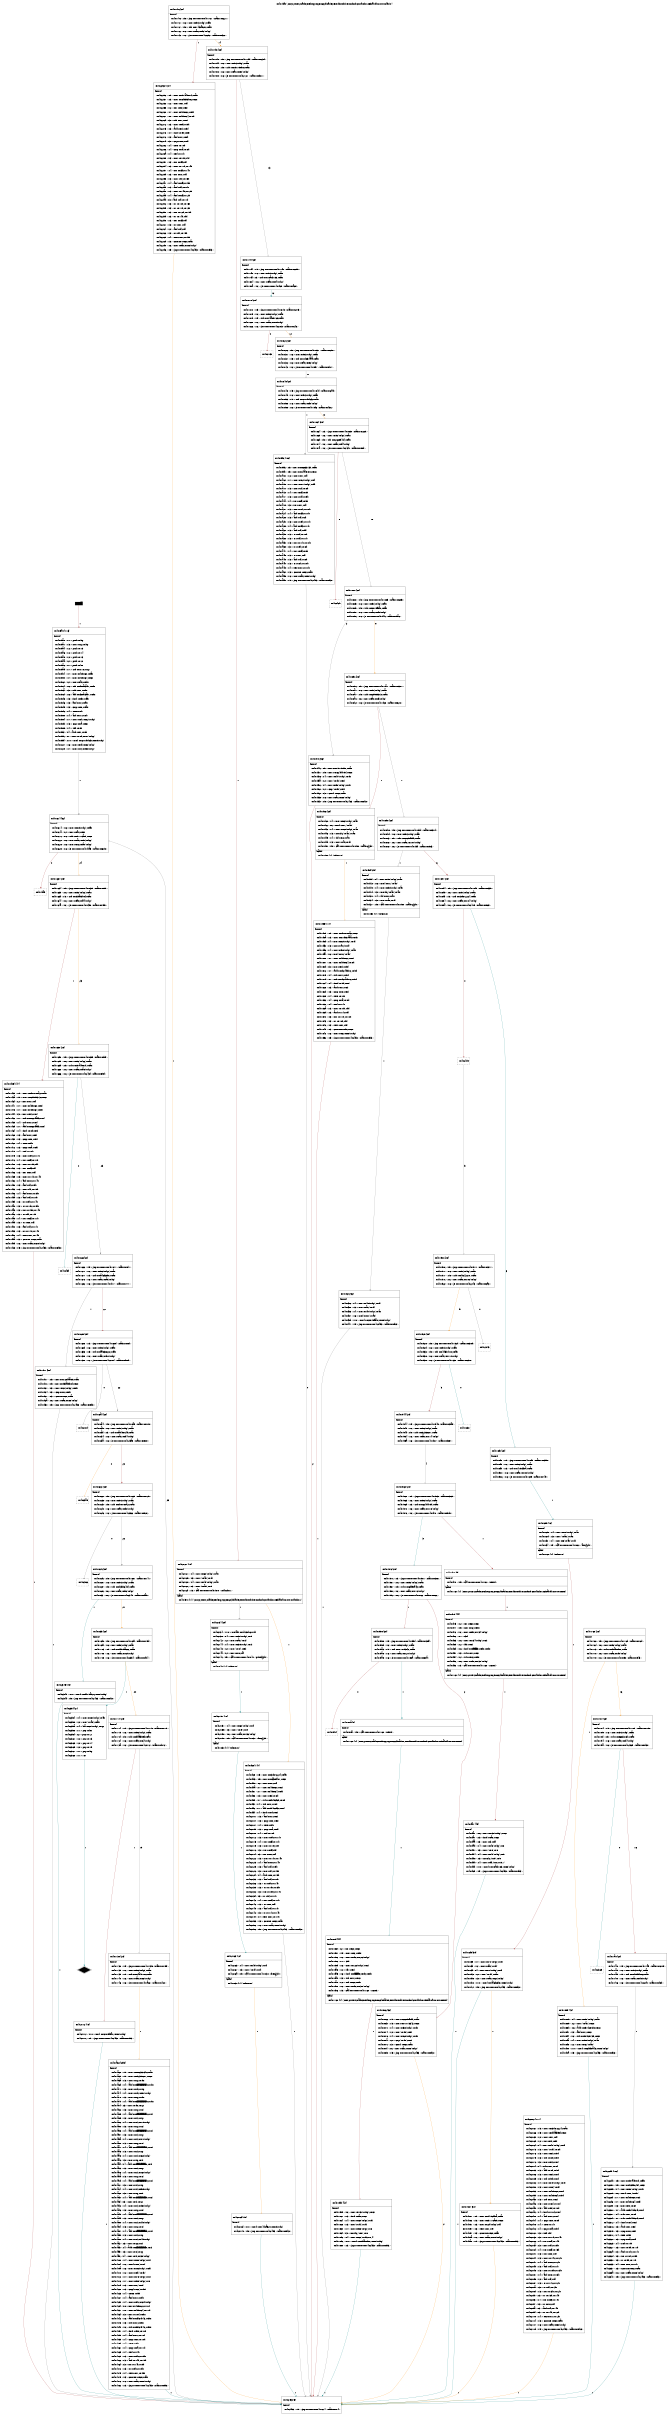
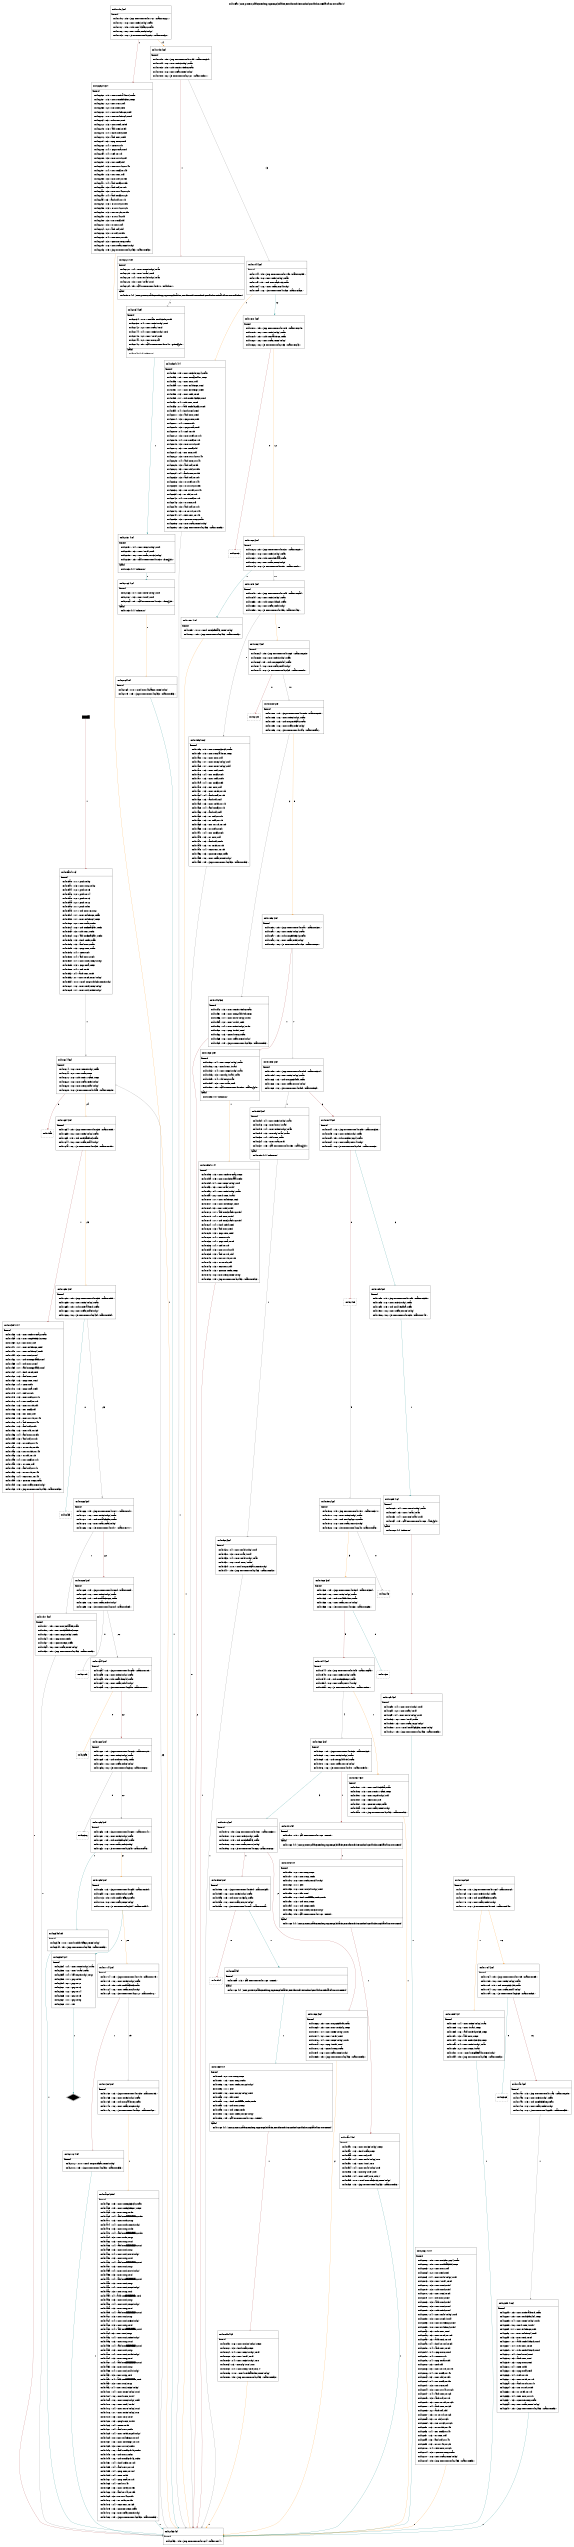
node "0x401e57 [15]": added
edge "0x402121 [19]" -> "0x401fce [147]": now "0x4017f4 [28]" -> "0x401fce [147]"
edge "0x401cf9 [30]" -> "0x401b87 [30]": now "0x401944 [28]" -> "0x401b87 [30]"
edge "0x401ebb [42]" -> "0x402453 [5]": color teal -> darkorange
